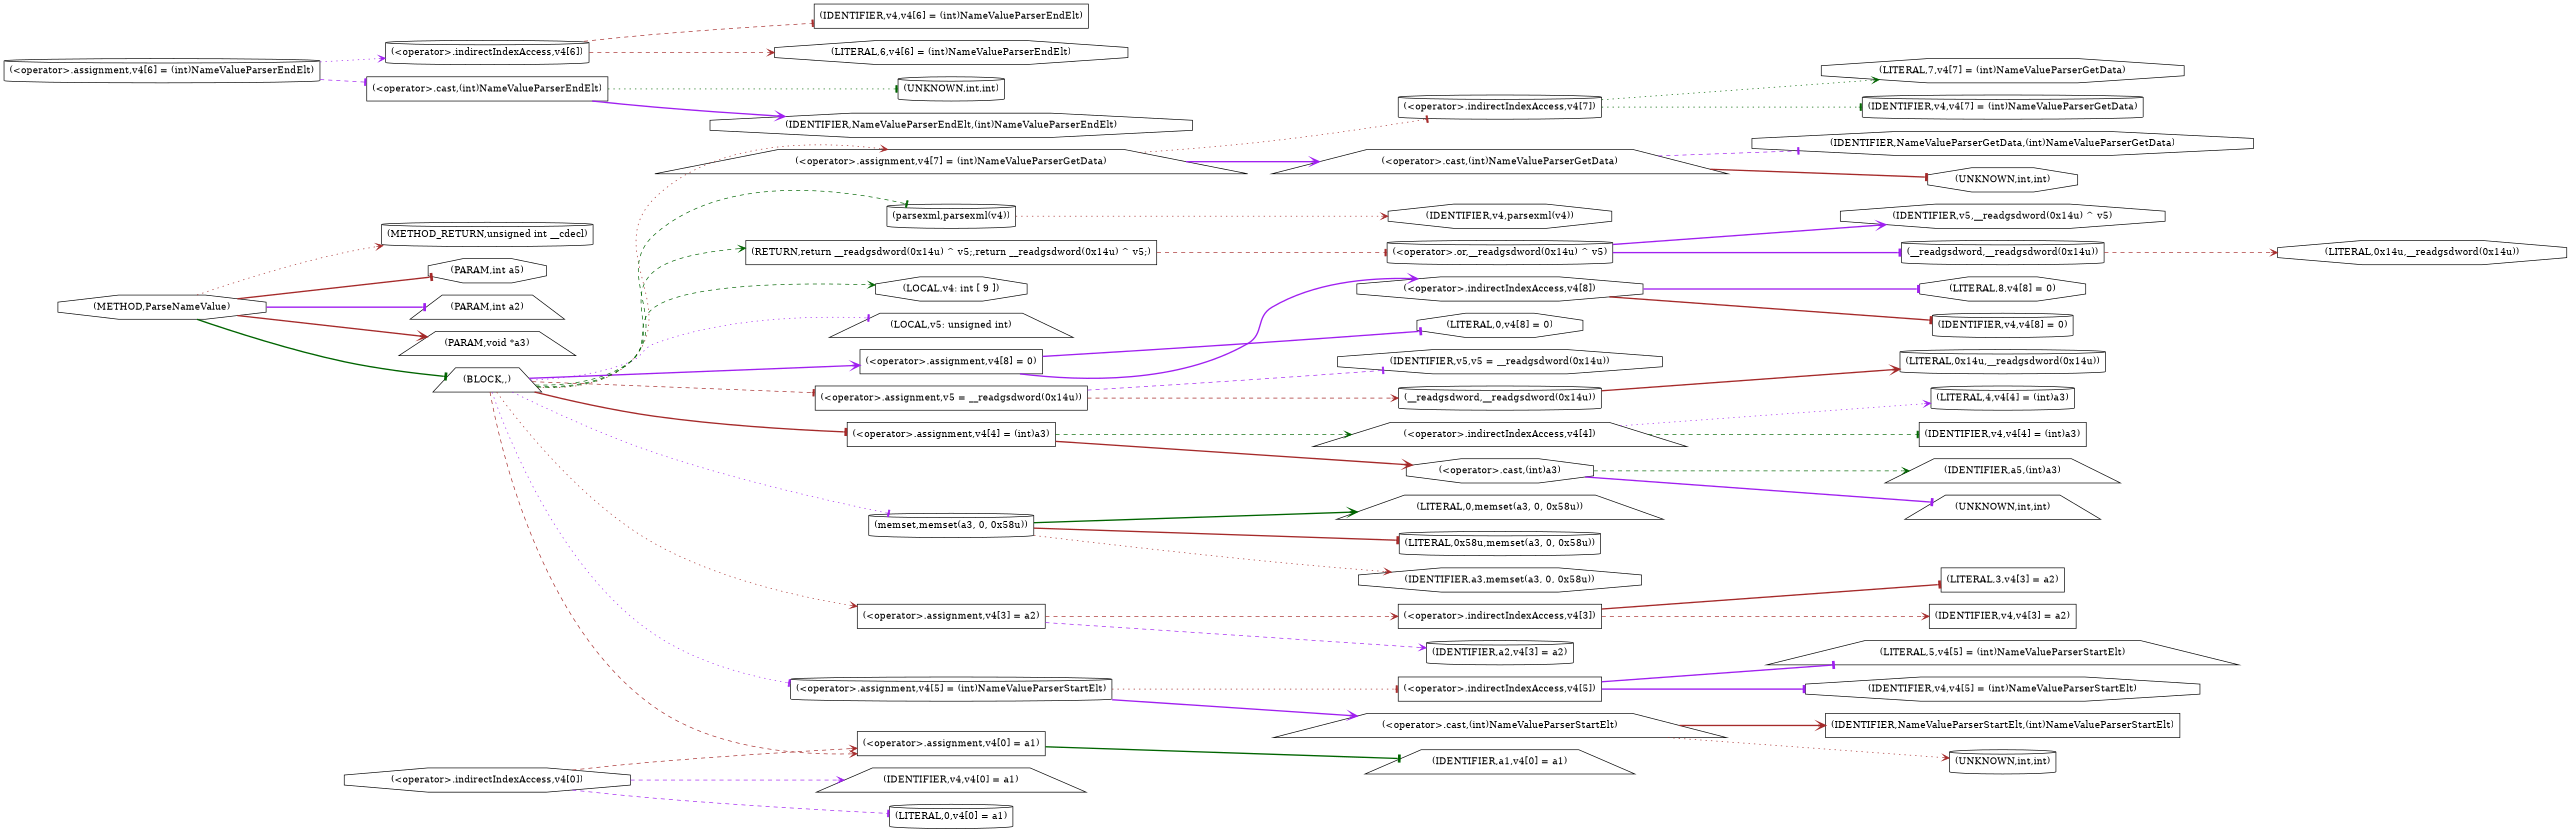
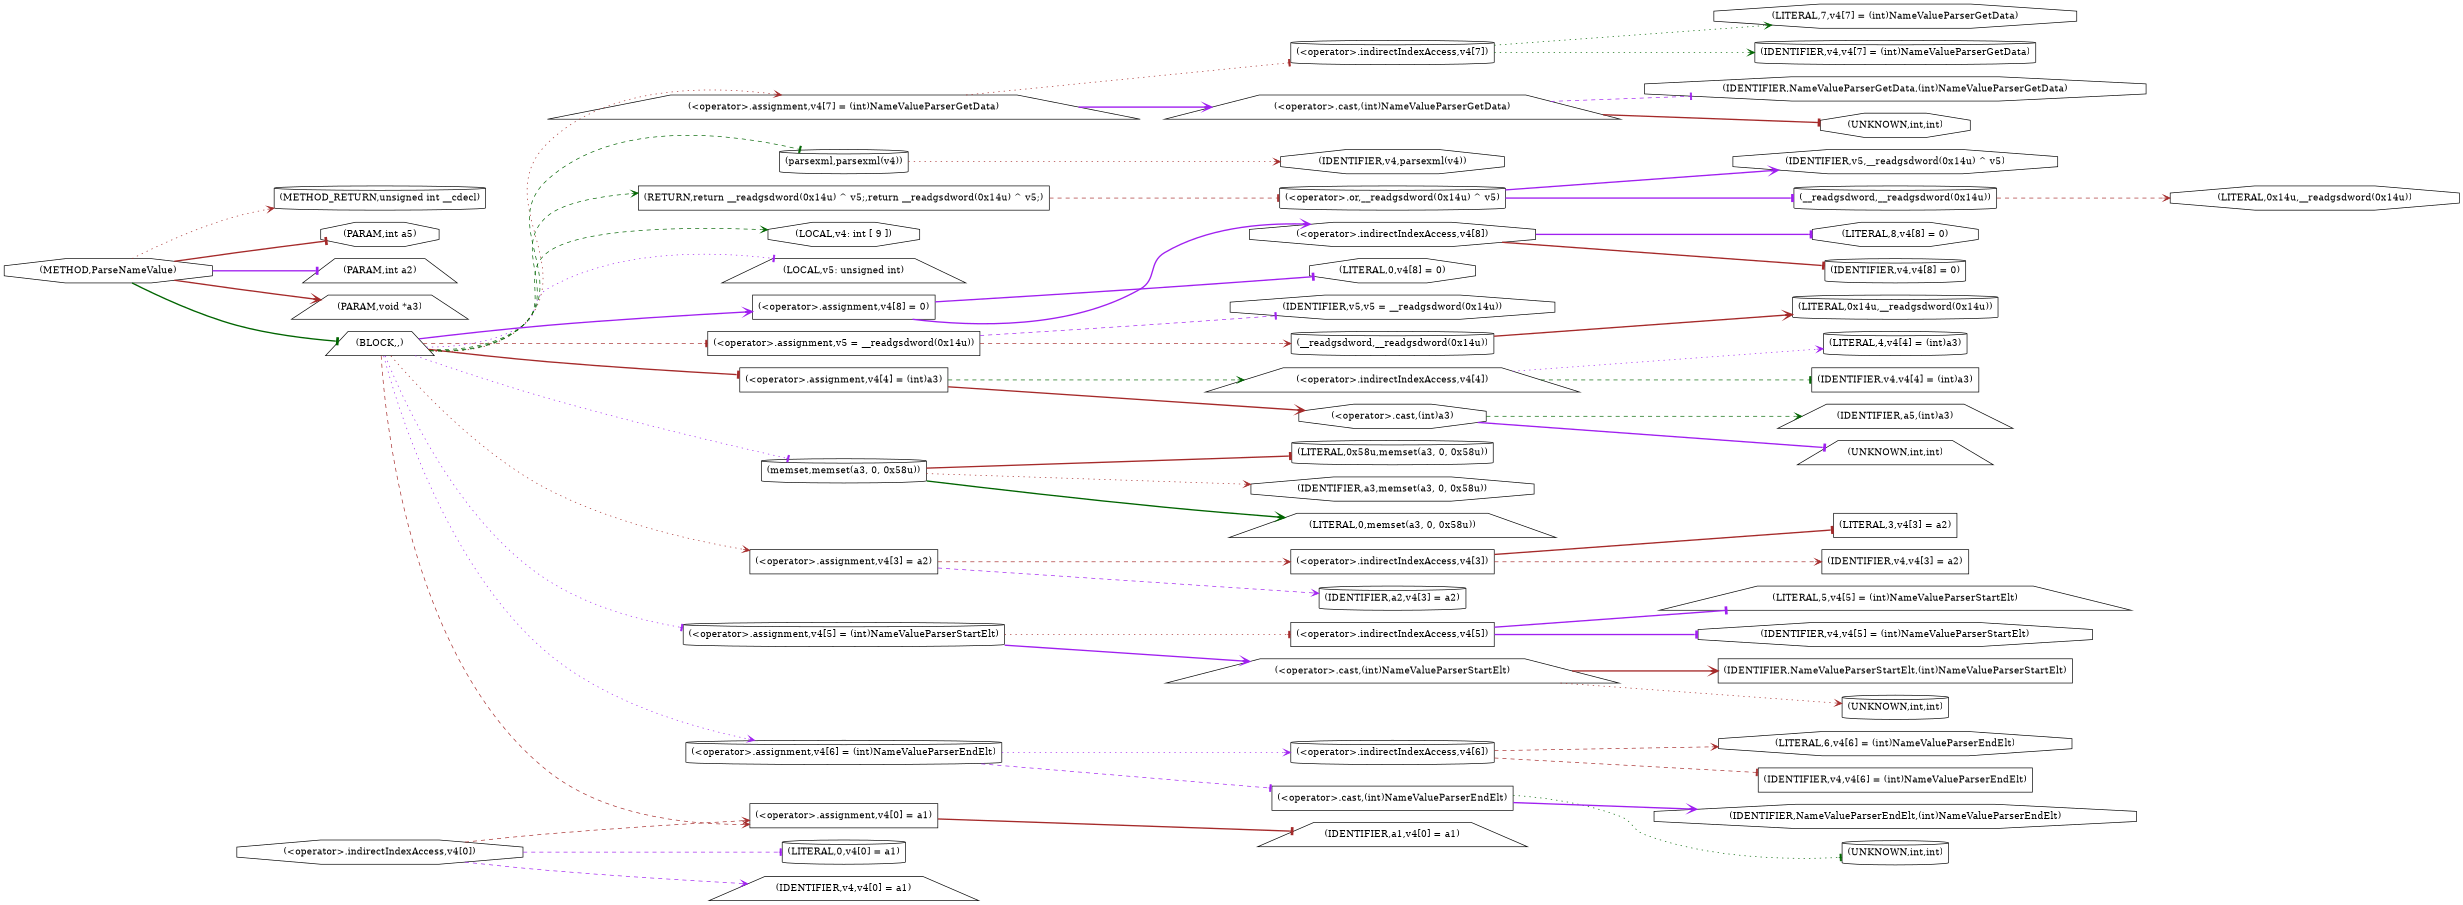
edge "(<operator>.indirectIndexAccess,v4[7])" -> "(IDENTIFIER,v4,v4[7] = (int)NameValueParserGetData)": arrowhead tee -> vee
edge "(BLOCK,,)" -> "(<operator>.assignment,v4[6] = (int)NameValueParserEndElt)": added
edge "(<operator>.assignment,v4[0] = a1)" -> "(IDENTIFIER,a1,v4[0] = a1)": color darkgreen -> brown
